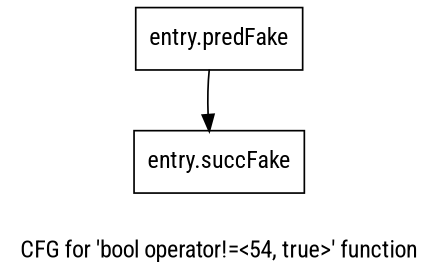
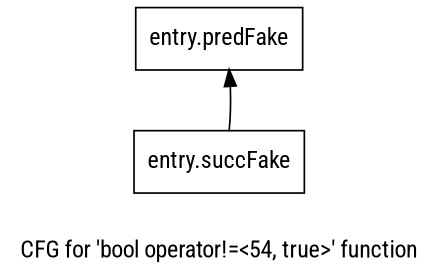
edge "entry.predFake" -> "entry.succFake": reversed
